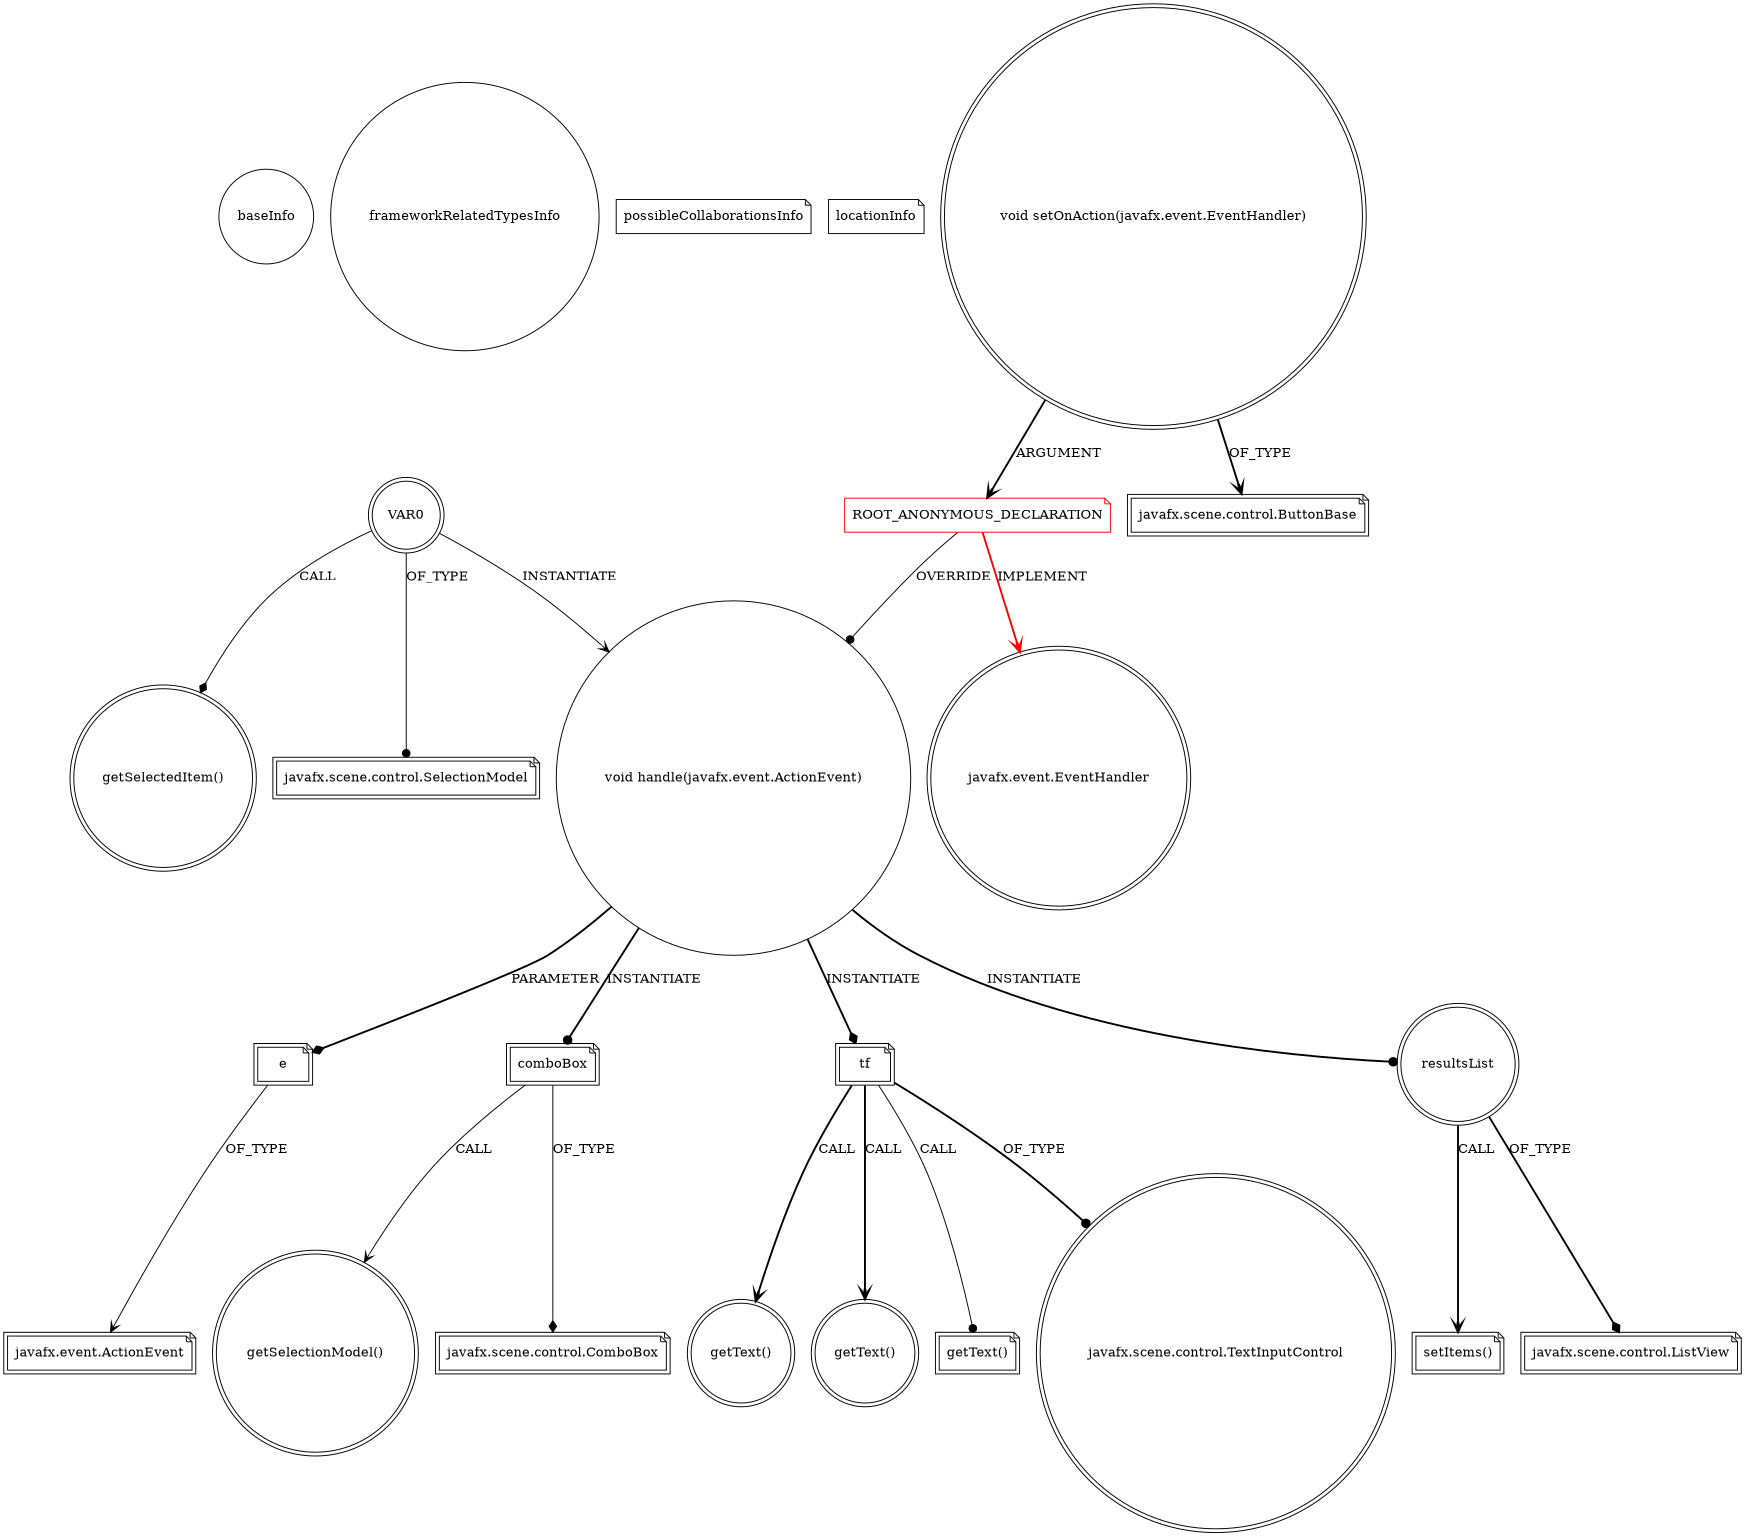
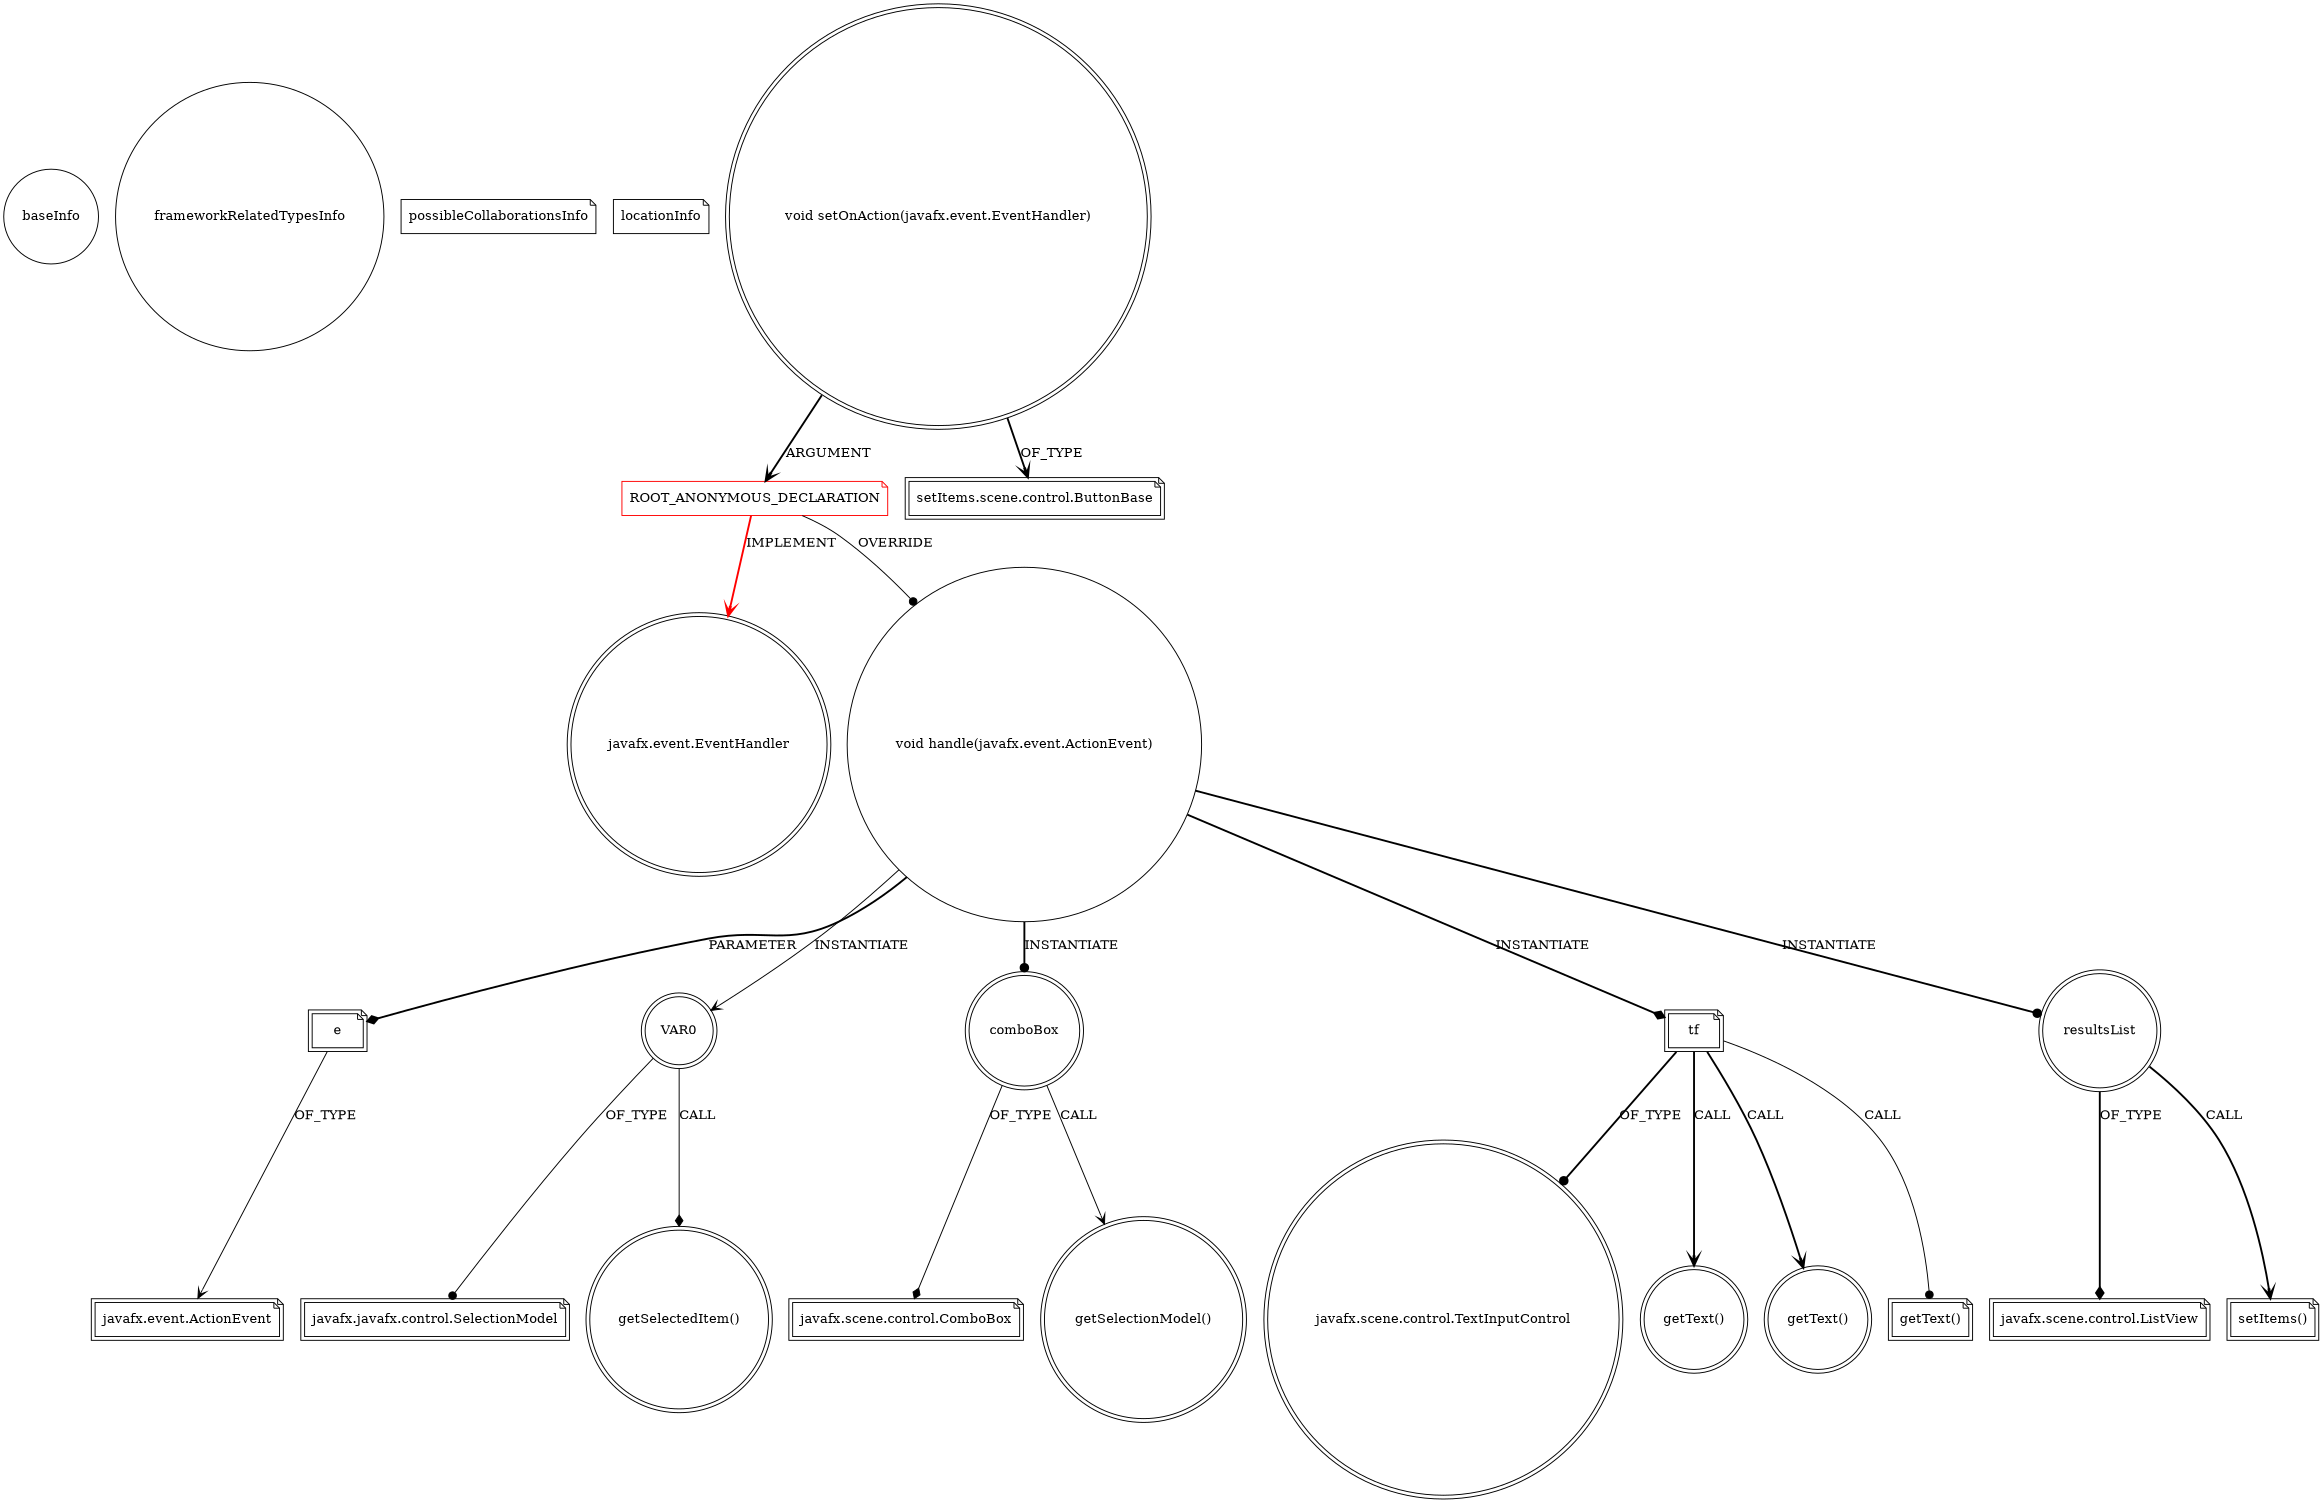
node "javafx.scene.control.ButtonBase": label "javafx.scene.control.ButtonBase" -> "setItems.scene.control.ButtonBase"
edge "VAR0" -> "void handle(javafx.event.ActionEvent)": reversed
node "javafx.scene.control.SelectionModel": label "javafx.scene.control.SelectionModel" -> "javafx.javafx.control.SelectionModel"
node "comboBox": shape note -> circle
